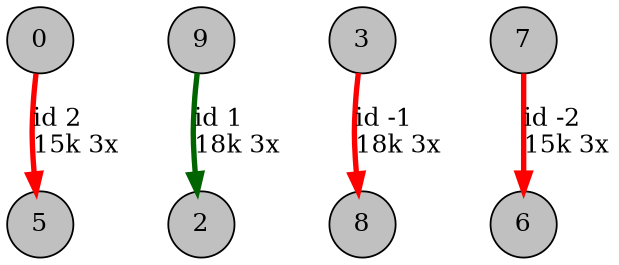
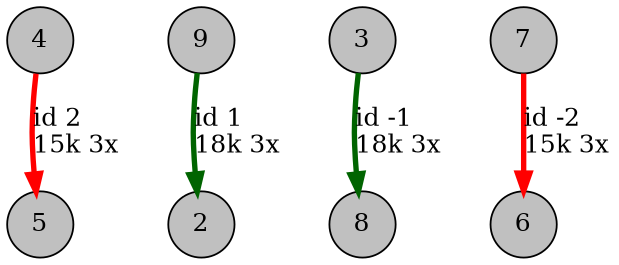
node "0": label "0" -> "4"
edge "3" -> "8": color red -> darkgreen
